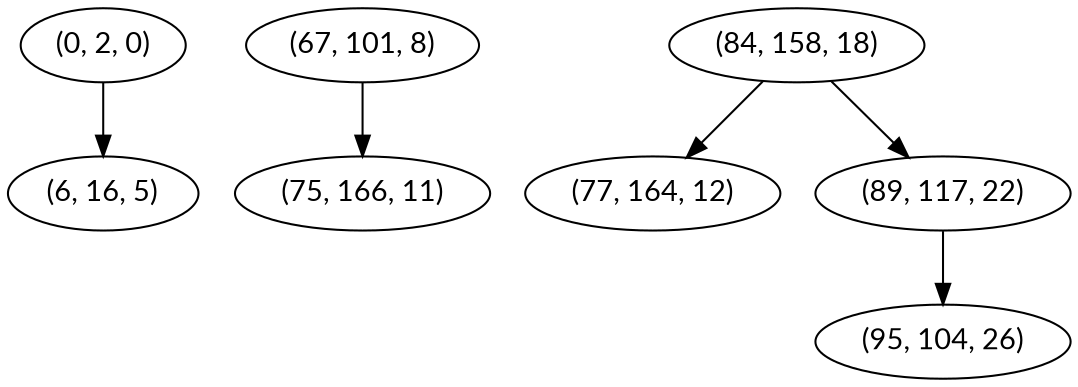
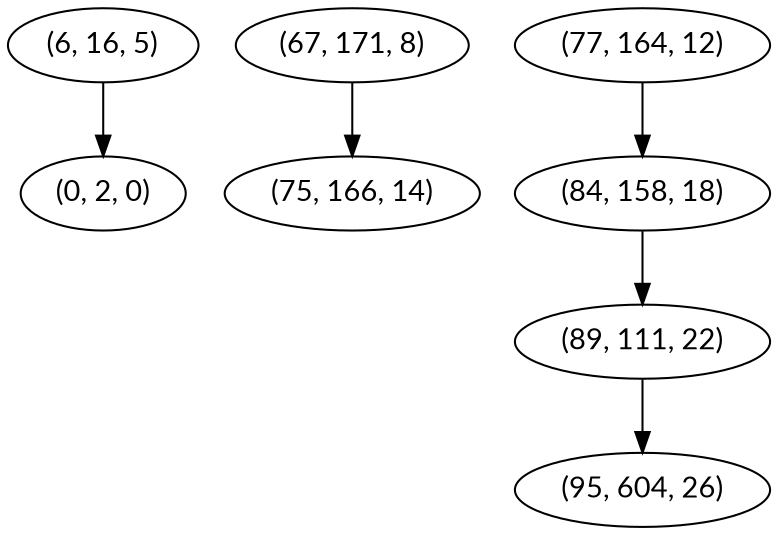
node "(67, 101, 8)": label "(67, 101, 8)" -> "(67, 171, 8)"
edge "(0, 2, 0)" -> "(6, 16, 5)": reversed
edge "(84, 158, 18)" -> "(77, 164, 12)": reversed
node "(75, 166, 11)": label "(75, 166, 11)" -> "(75, 166, 14)"
node "(89, 117, 22)": label "(89, 117, 22)" -> "(89, 111, 22)"
node "(95, 104, 26)": label "(95, 104, 26)" -> "(95, 604, 26)"
